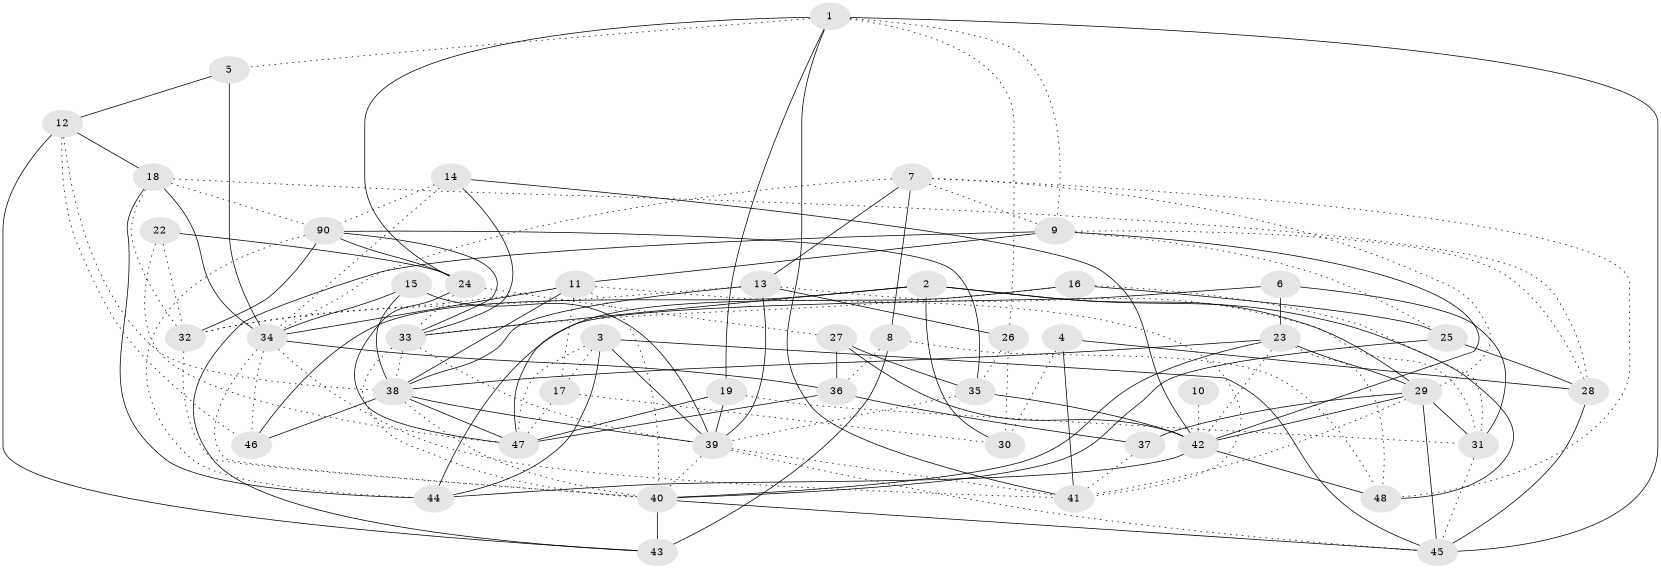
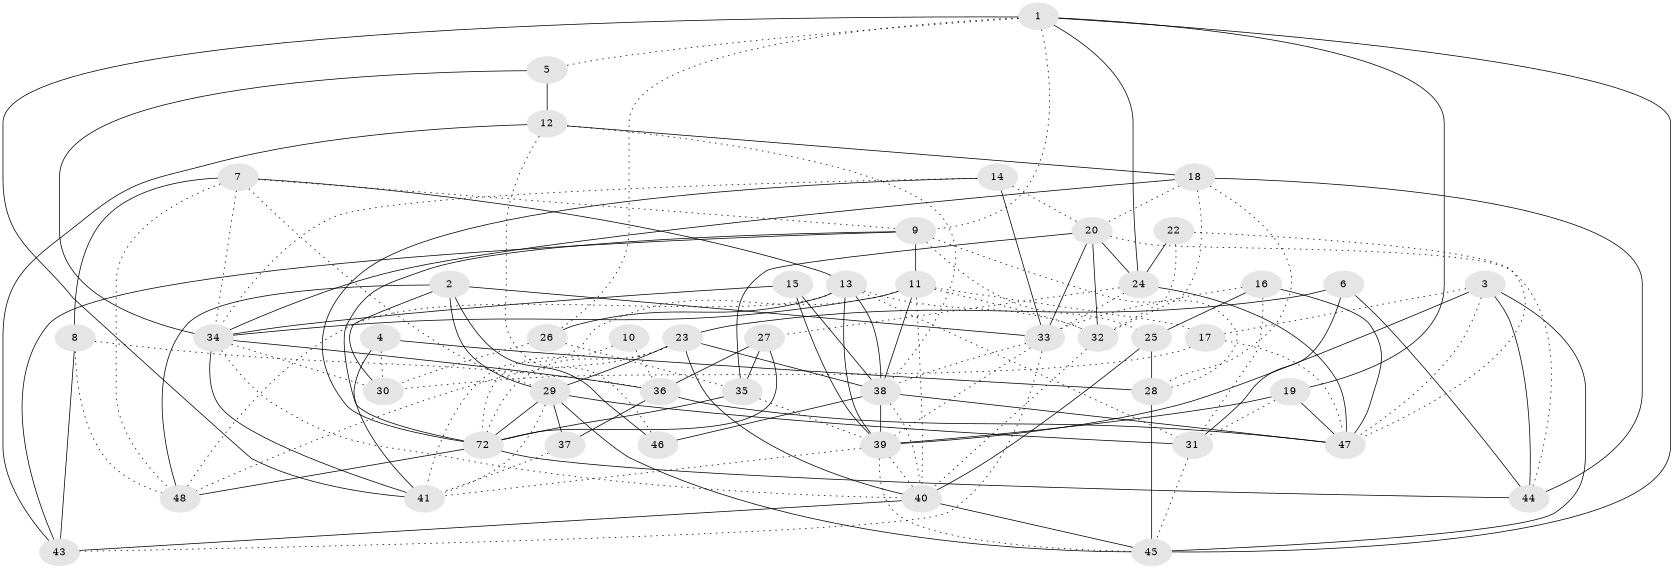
node "90": label "90" -> "20"
edge "13" -- "48": added
edge "10" -- "36": added
edge "34" -- "46": now "34" -- "30"
node "42": label "42" -> "72"
edge "33" -- "40": now "33" -- "43"
edge "34" -- "41": style dotted -> solid
